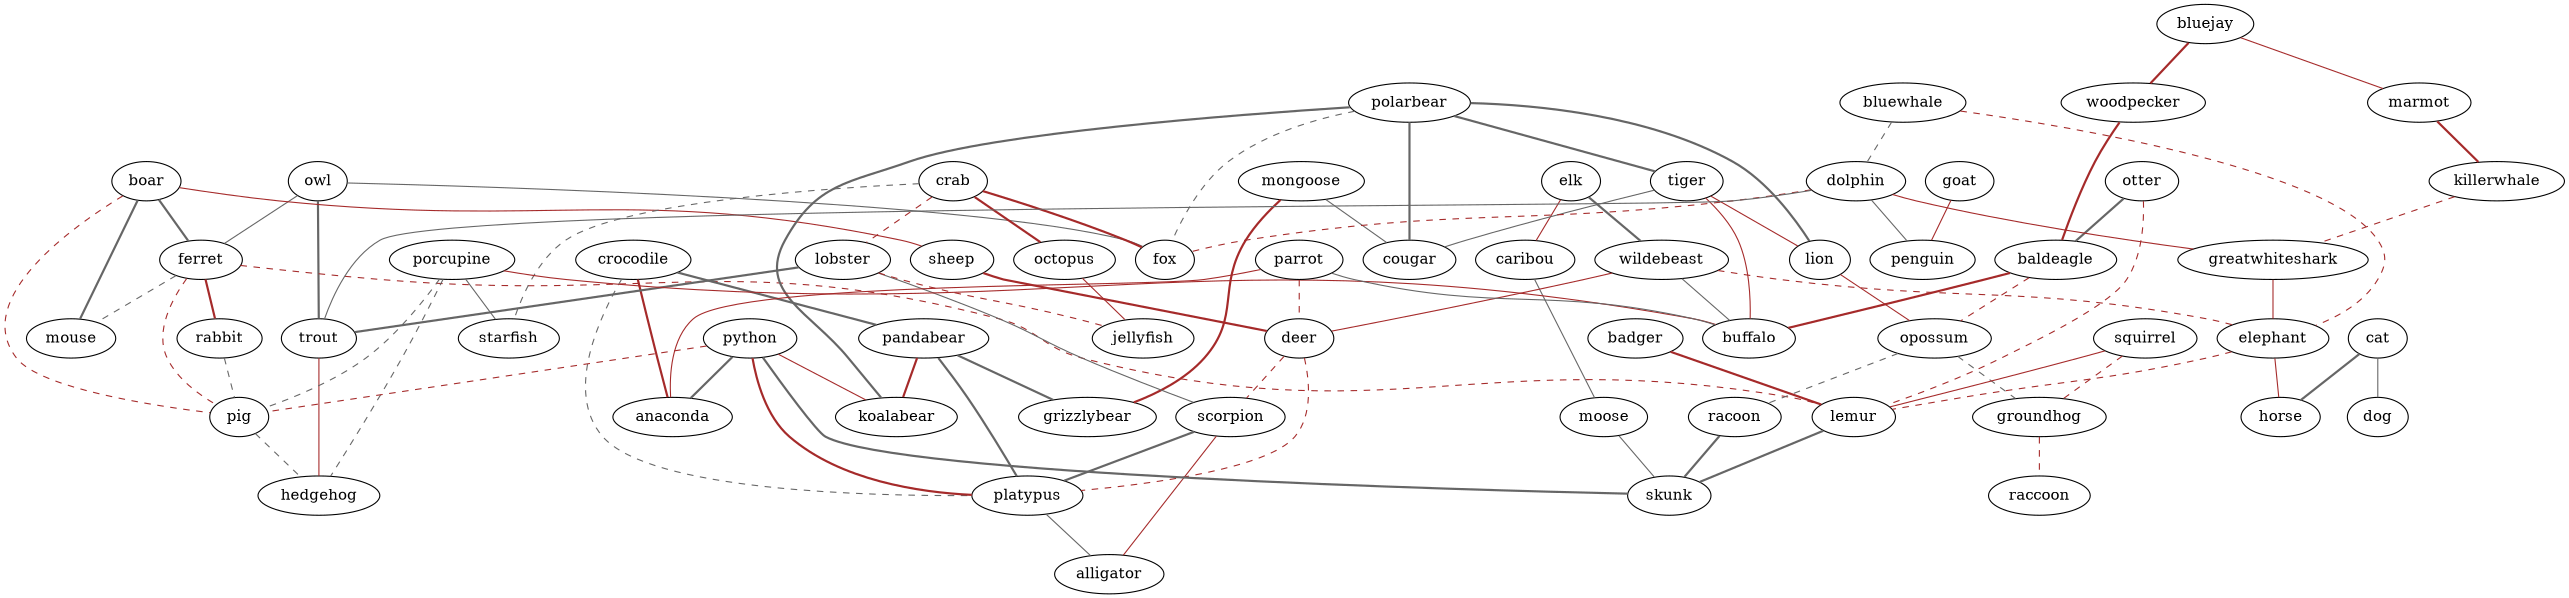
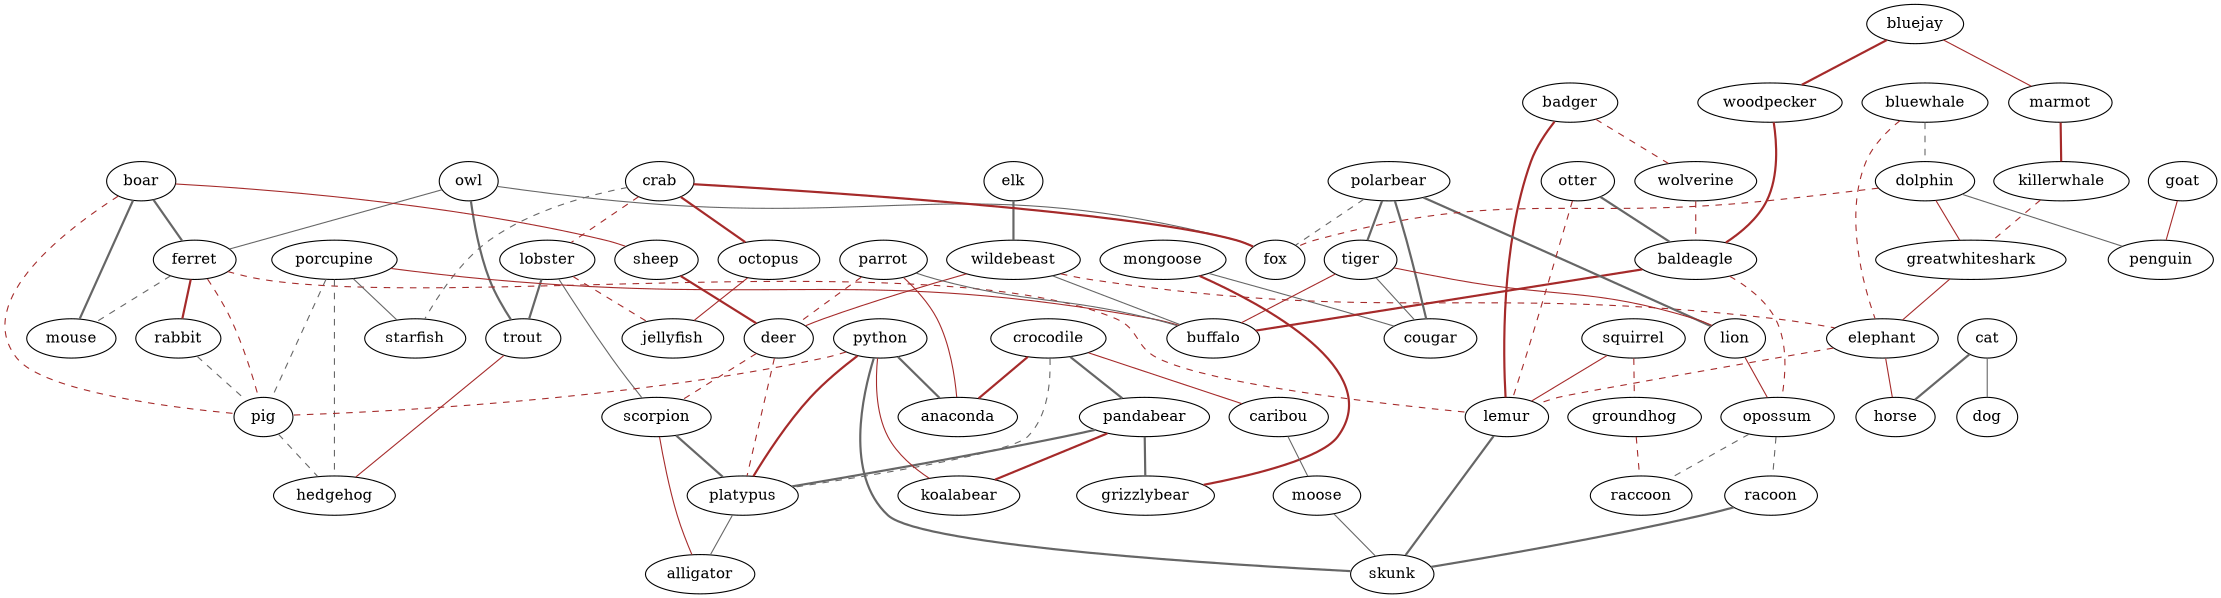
edge "polarbear" -- "koalabear": removed
node "wolverine": added
edge "dolphin" -- "trout": removed
edge "elk" -- "caribou": now "crocodile" -- "caribou"
edge "opossum" -- "groundhog": now "opossum" -- "raccoon"
